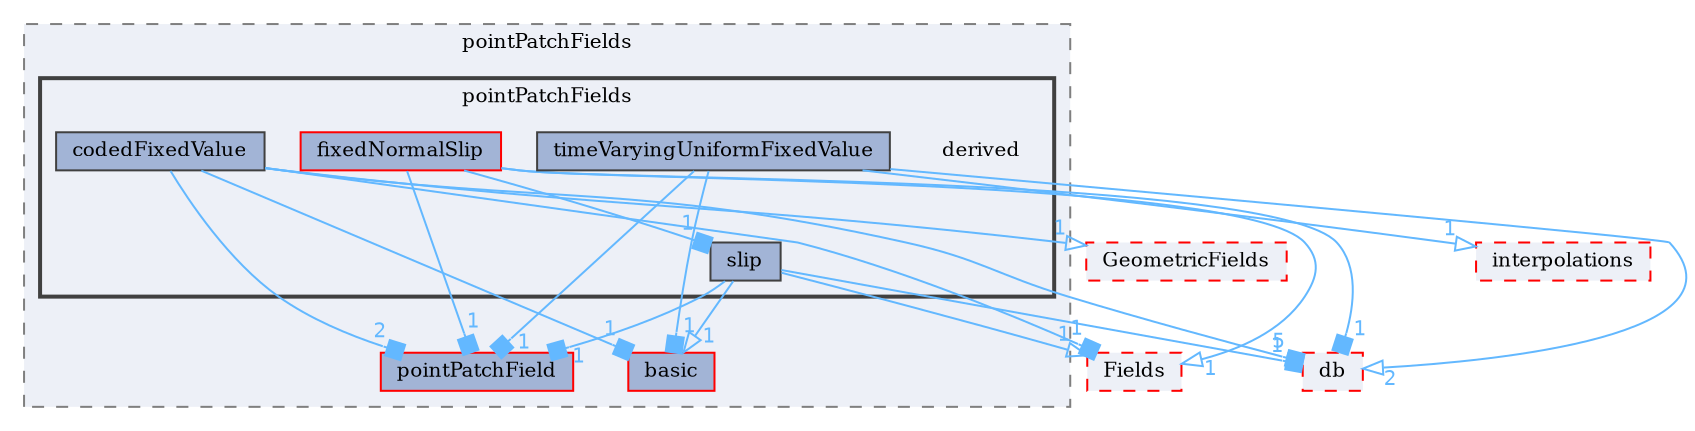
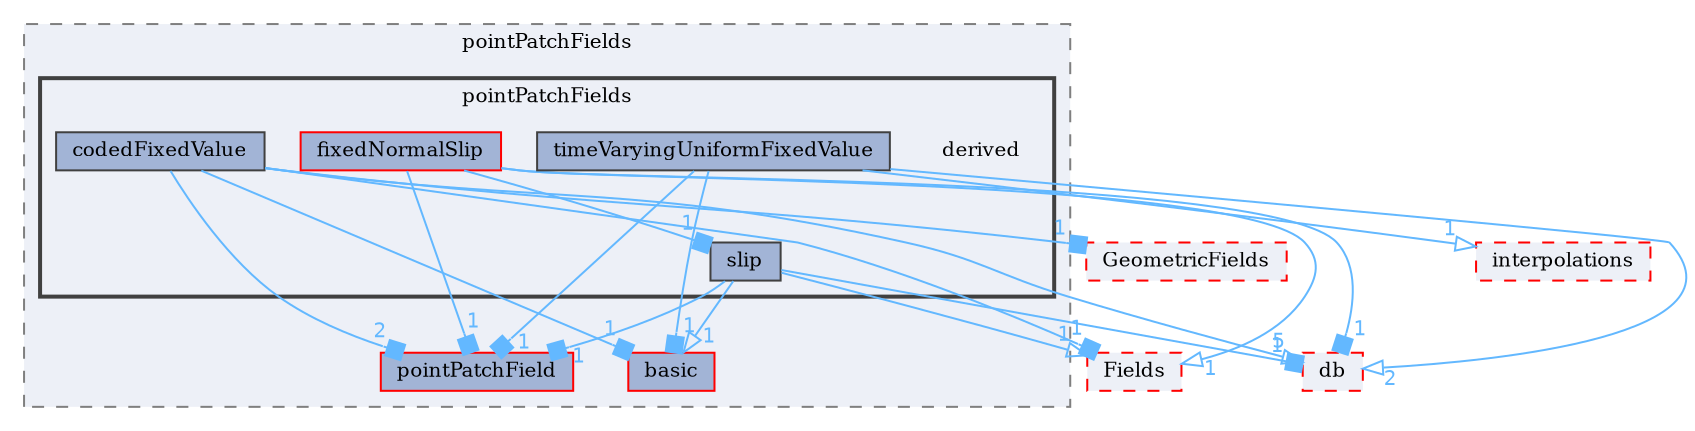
edge "codedFixedValue" -> "GeometricFields": arrowhead onormal -> box
edge "codedFixedValue" -> "db": arrowhead box -> onormal
